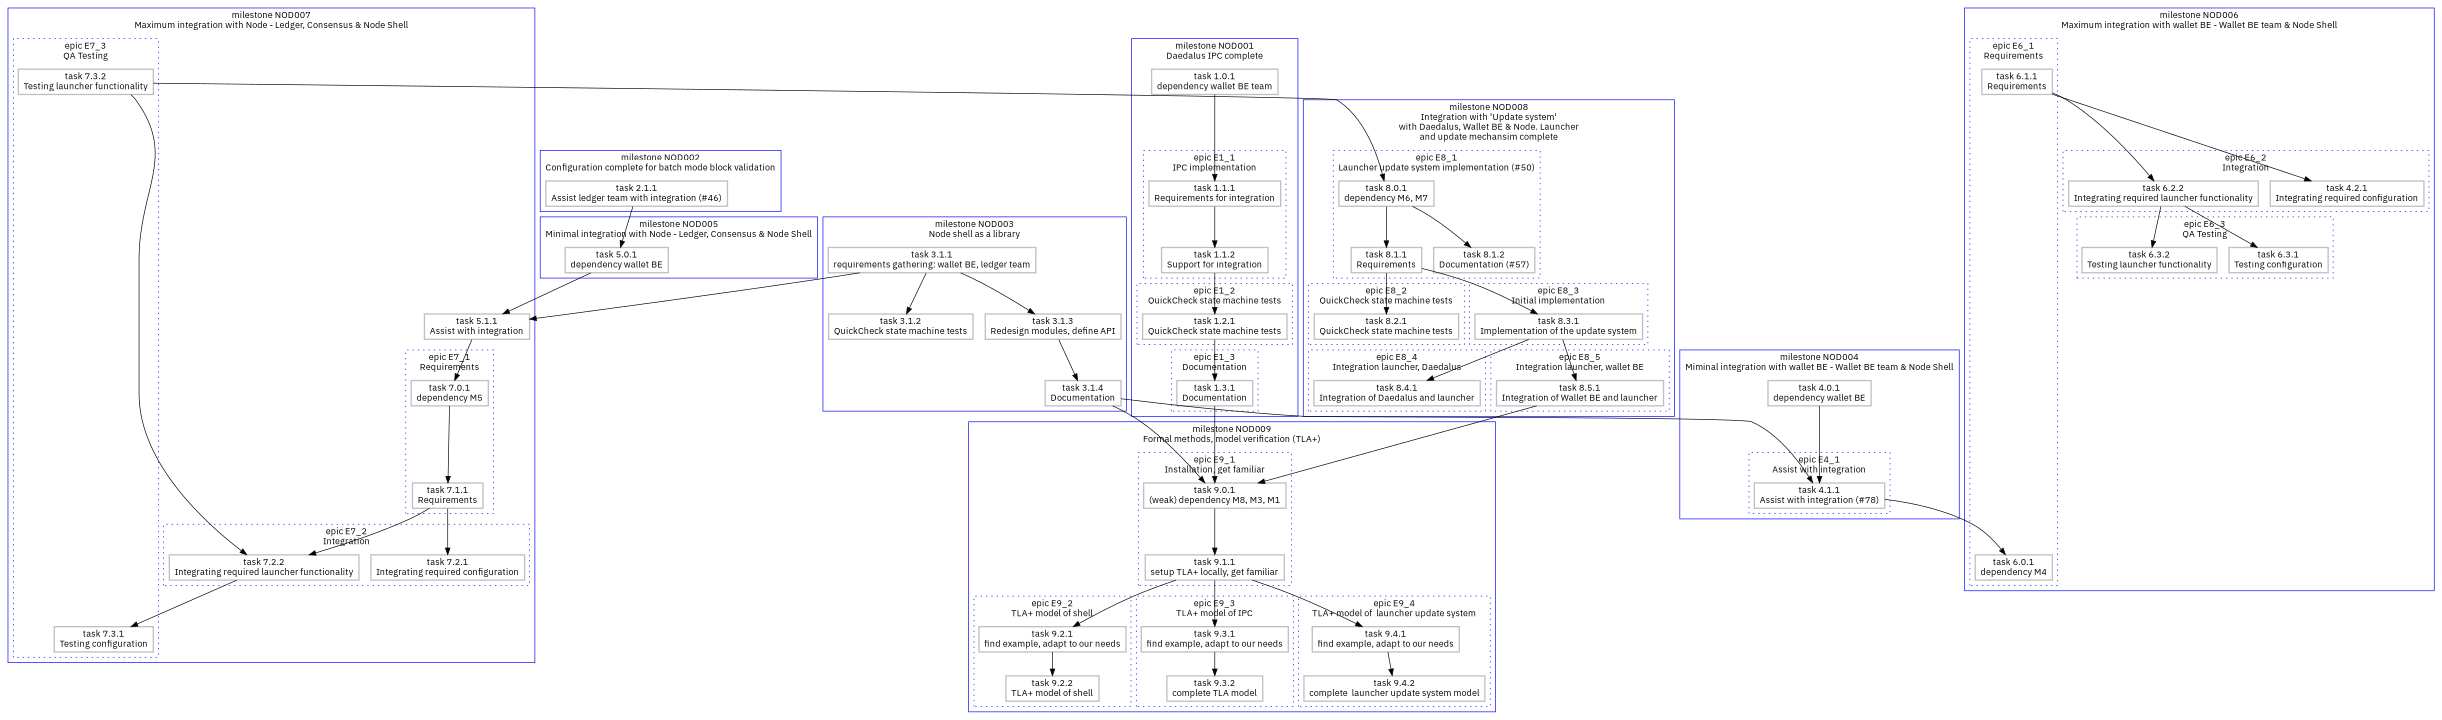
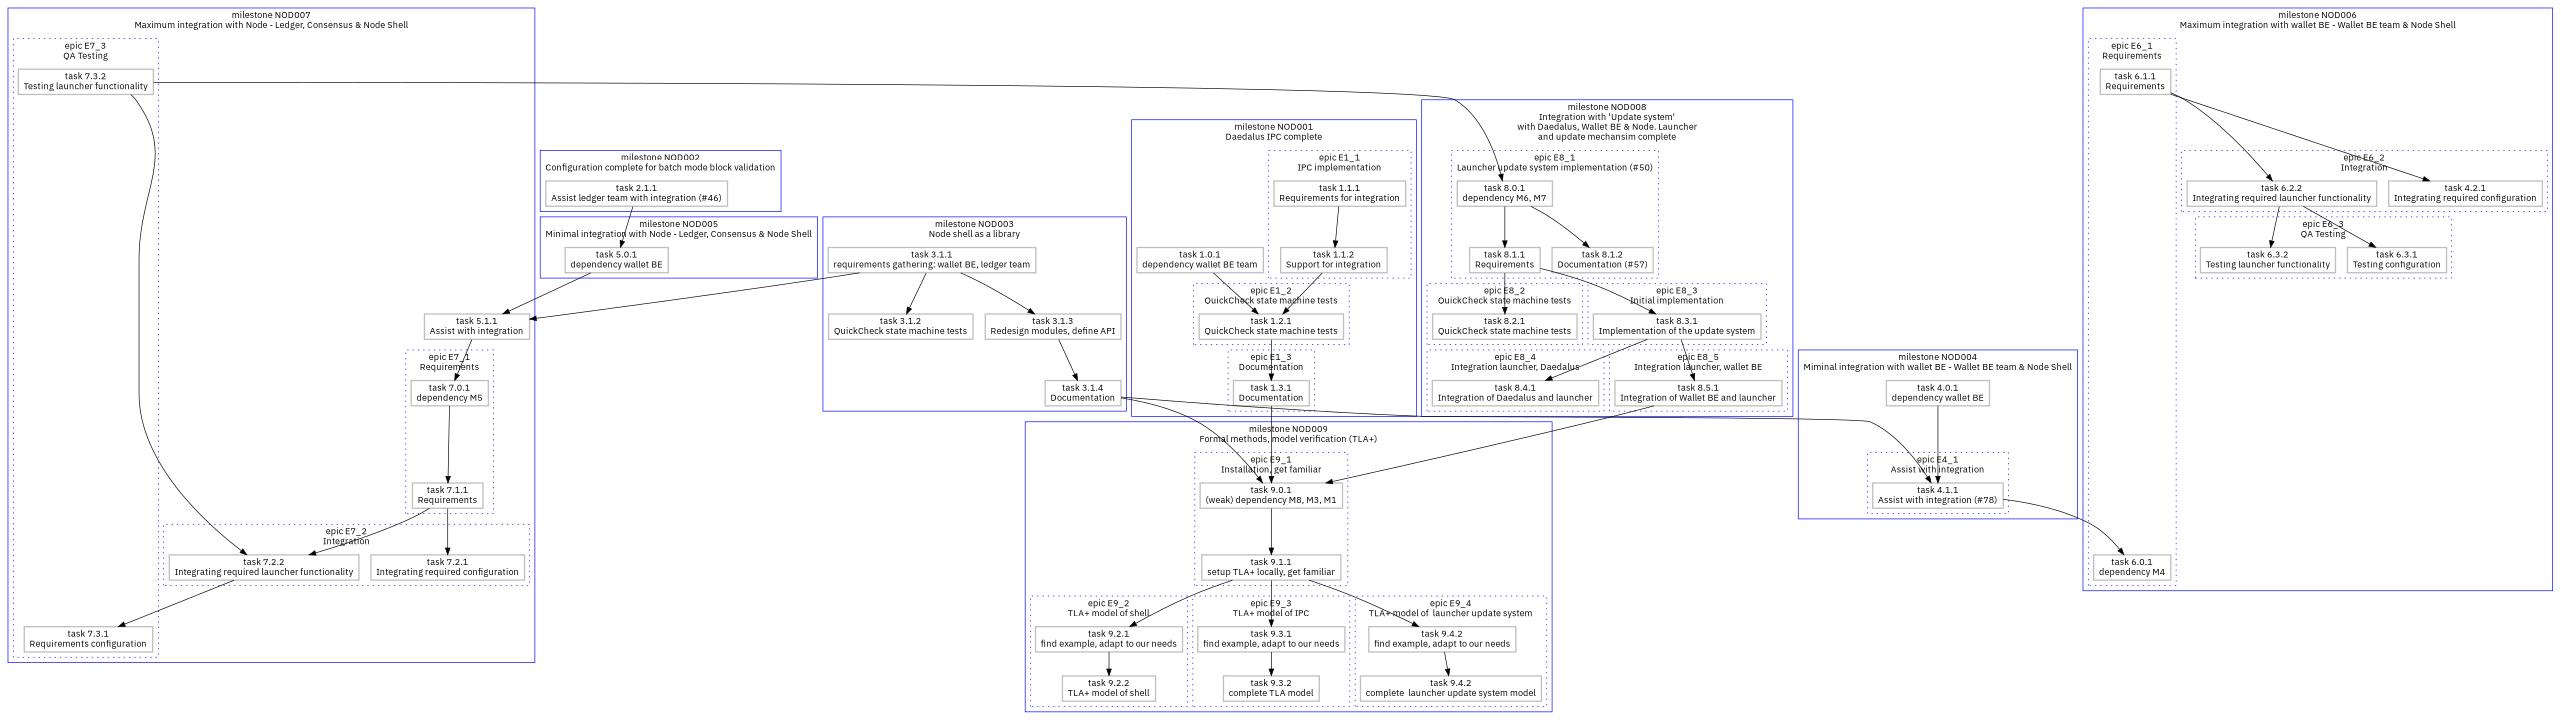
edge "task 1.0.1 dependency wallet BE team" -> "task 1.1.1 Requirements for integration": now "task 1.0.1 dependency wallet BE team" -> "task 1.2.1 QuickCheck state machine tests"
node "task 7.3.1 Testing configuration": label "task 7.3.1 Testing configuration" -> "task 7.3.1 Requirements configuration"
node "task 9.4.1 find example, adapt to our needs": label "task 9.4.1 find example, adapt to our needs" -> "task 9.4.2 find example, adapt to our needs"
